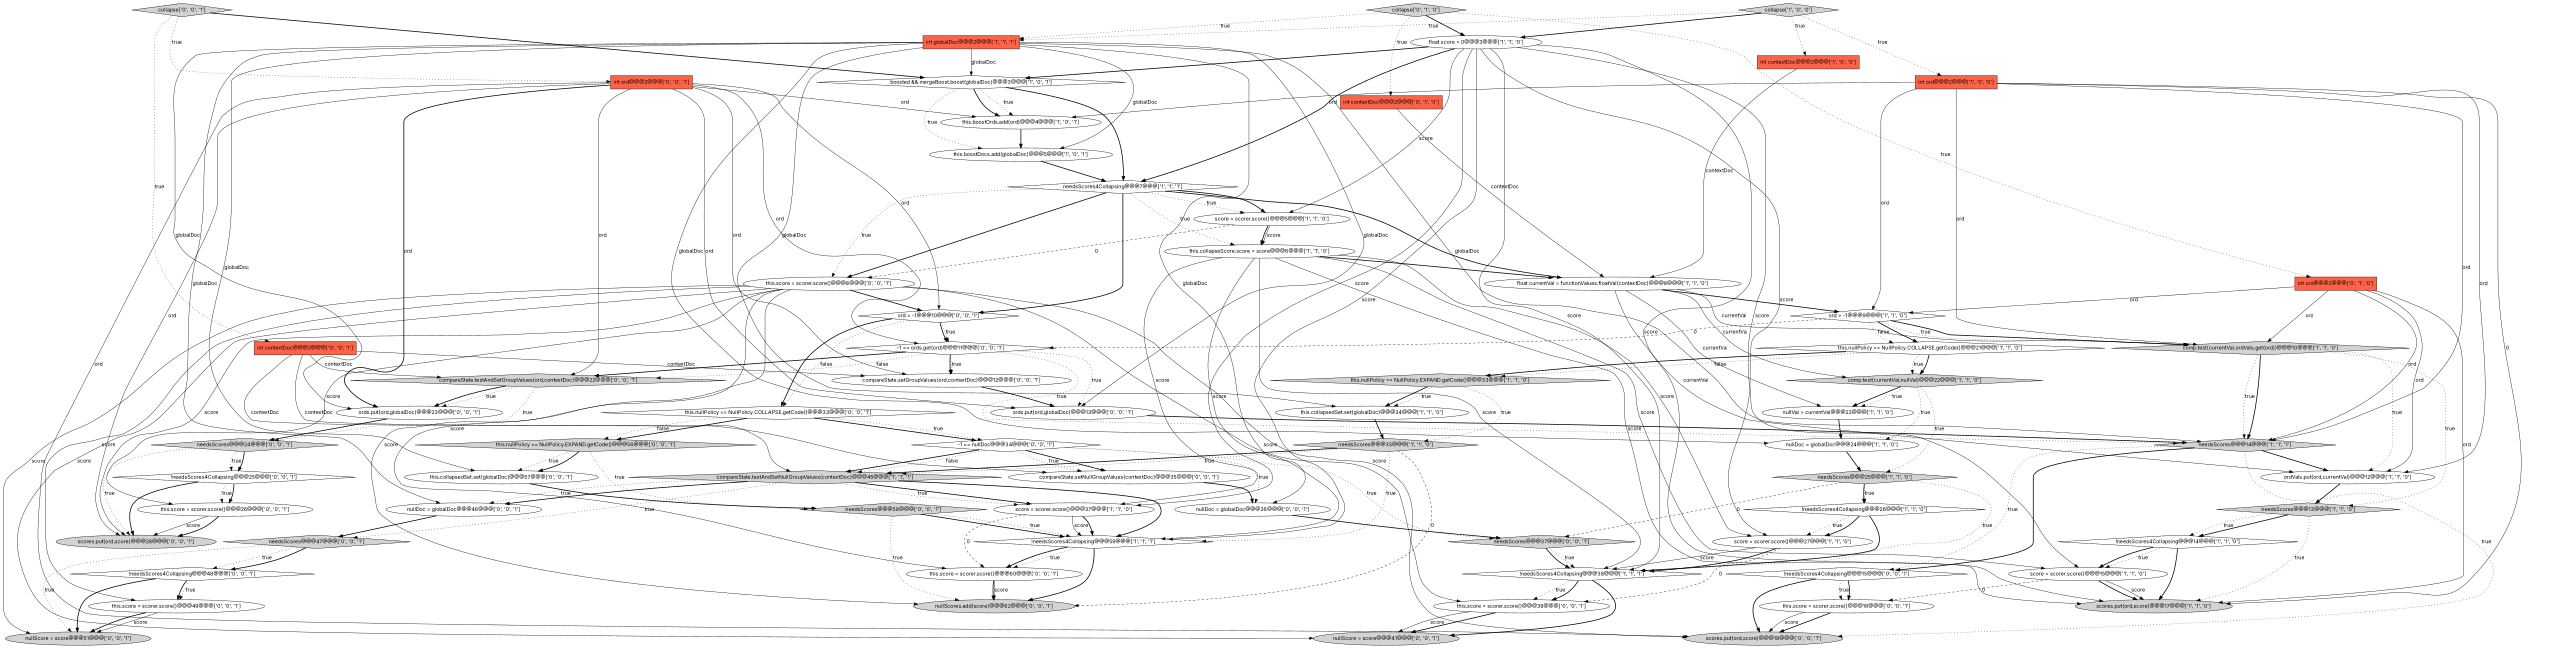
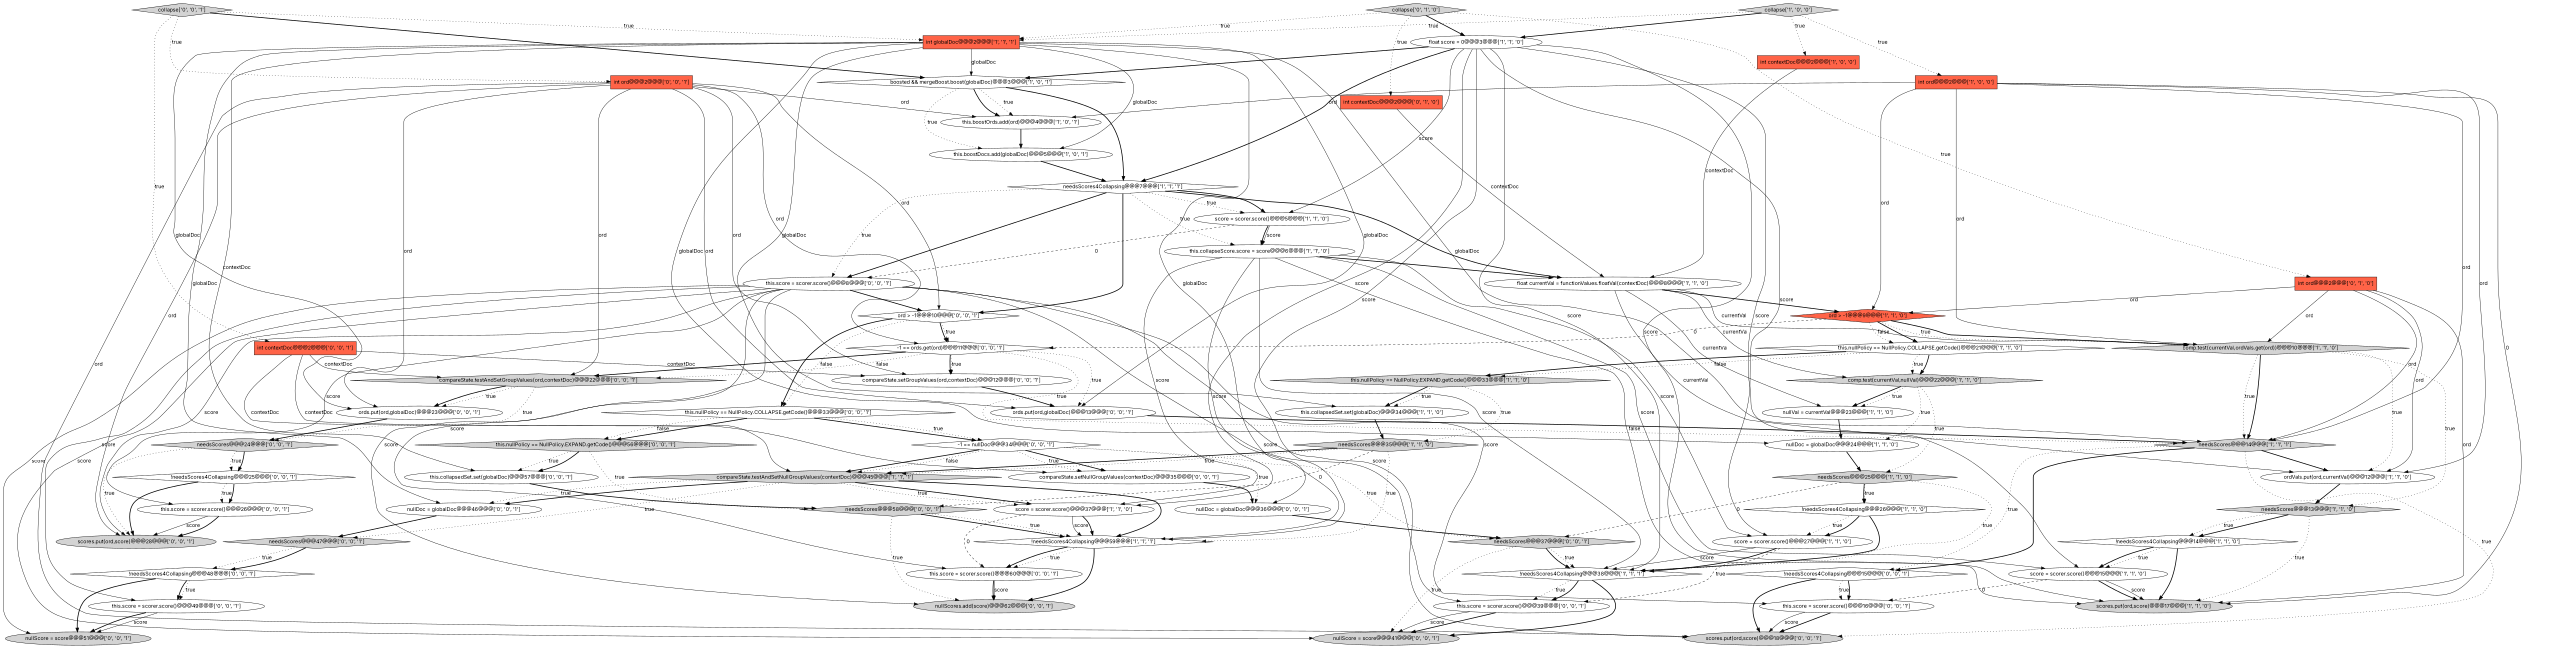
edge "collapse['0', '0', '1']" -> "int globalDoc@@@2@@@['1', '1', '1']": added, label "true"
edge "int ord@@@2@@@['0', '0', '1']" -> "ords.put(ord,globalDoc)@@@23@@@['0', '0', '1']": style bold -> solid
edge "int globalDoc@@@2@@@['1', '1', '1']" -> "this.collapsedSet.set(globalDoc)@@@57@@@['0', '0', '1']": label "globalDoc" -> "contextDoc"
node "ord > -1@@@9@@@['1', '1', '0']": fillcolor white -> tomato
edge "this.score = scorer.score()@@@8@@@['0', '0', '1']" -> "this.score = scorer.score()@@@16@@@['0', '0', '1']": added, label "score"
edge "this.collapseScore.score = score@@@6@@@['1', '1', '0']" -> "scores.put(ord,score)@@@17@@@['1', '1', '0']": label "score" -> "false"
edge "needsScores@@@47@@@['0', '0', '1']" -> "nullScore = score@@@51@@@['0', '0', '1']": removed, label "true"
edge "score = scorer.score()@@@27@@@['1', '1', '0']" -> "this.score = scorer.score()@@@39@@@['0', '0', '1']": label "0" -> "true"
edge "needsScores@@@37@@@['0', '0', '1']" -> "nullScore = score@@@41@@@['0', '0', '1']": added, label "true"
edge "needsScores@@@35@@@['1', '1', '0']" -> "nullScores.add(score)@@@62@@@['0', '0', '1']": now "needsScores@@@35@@@['1', '1', '0']" -> "needsScores@@@58@@@['0', '0', '1']"
